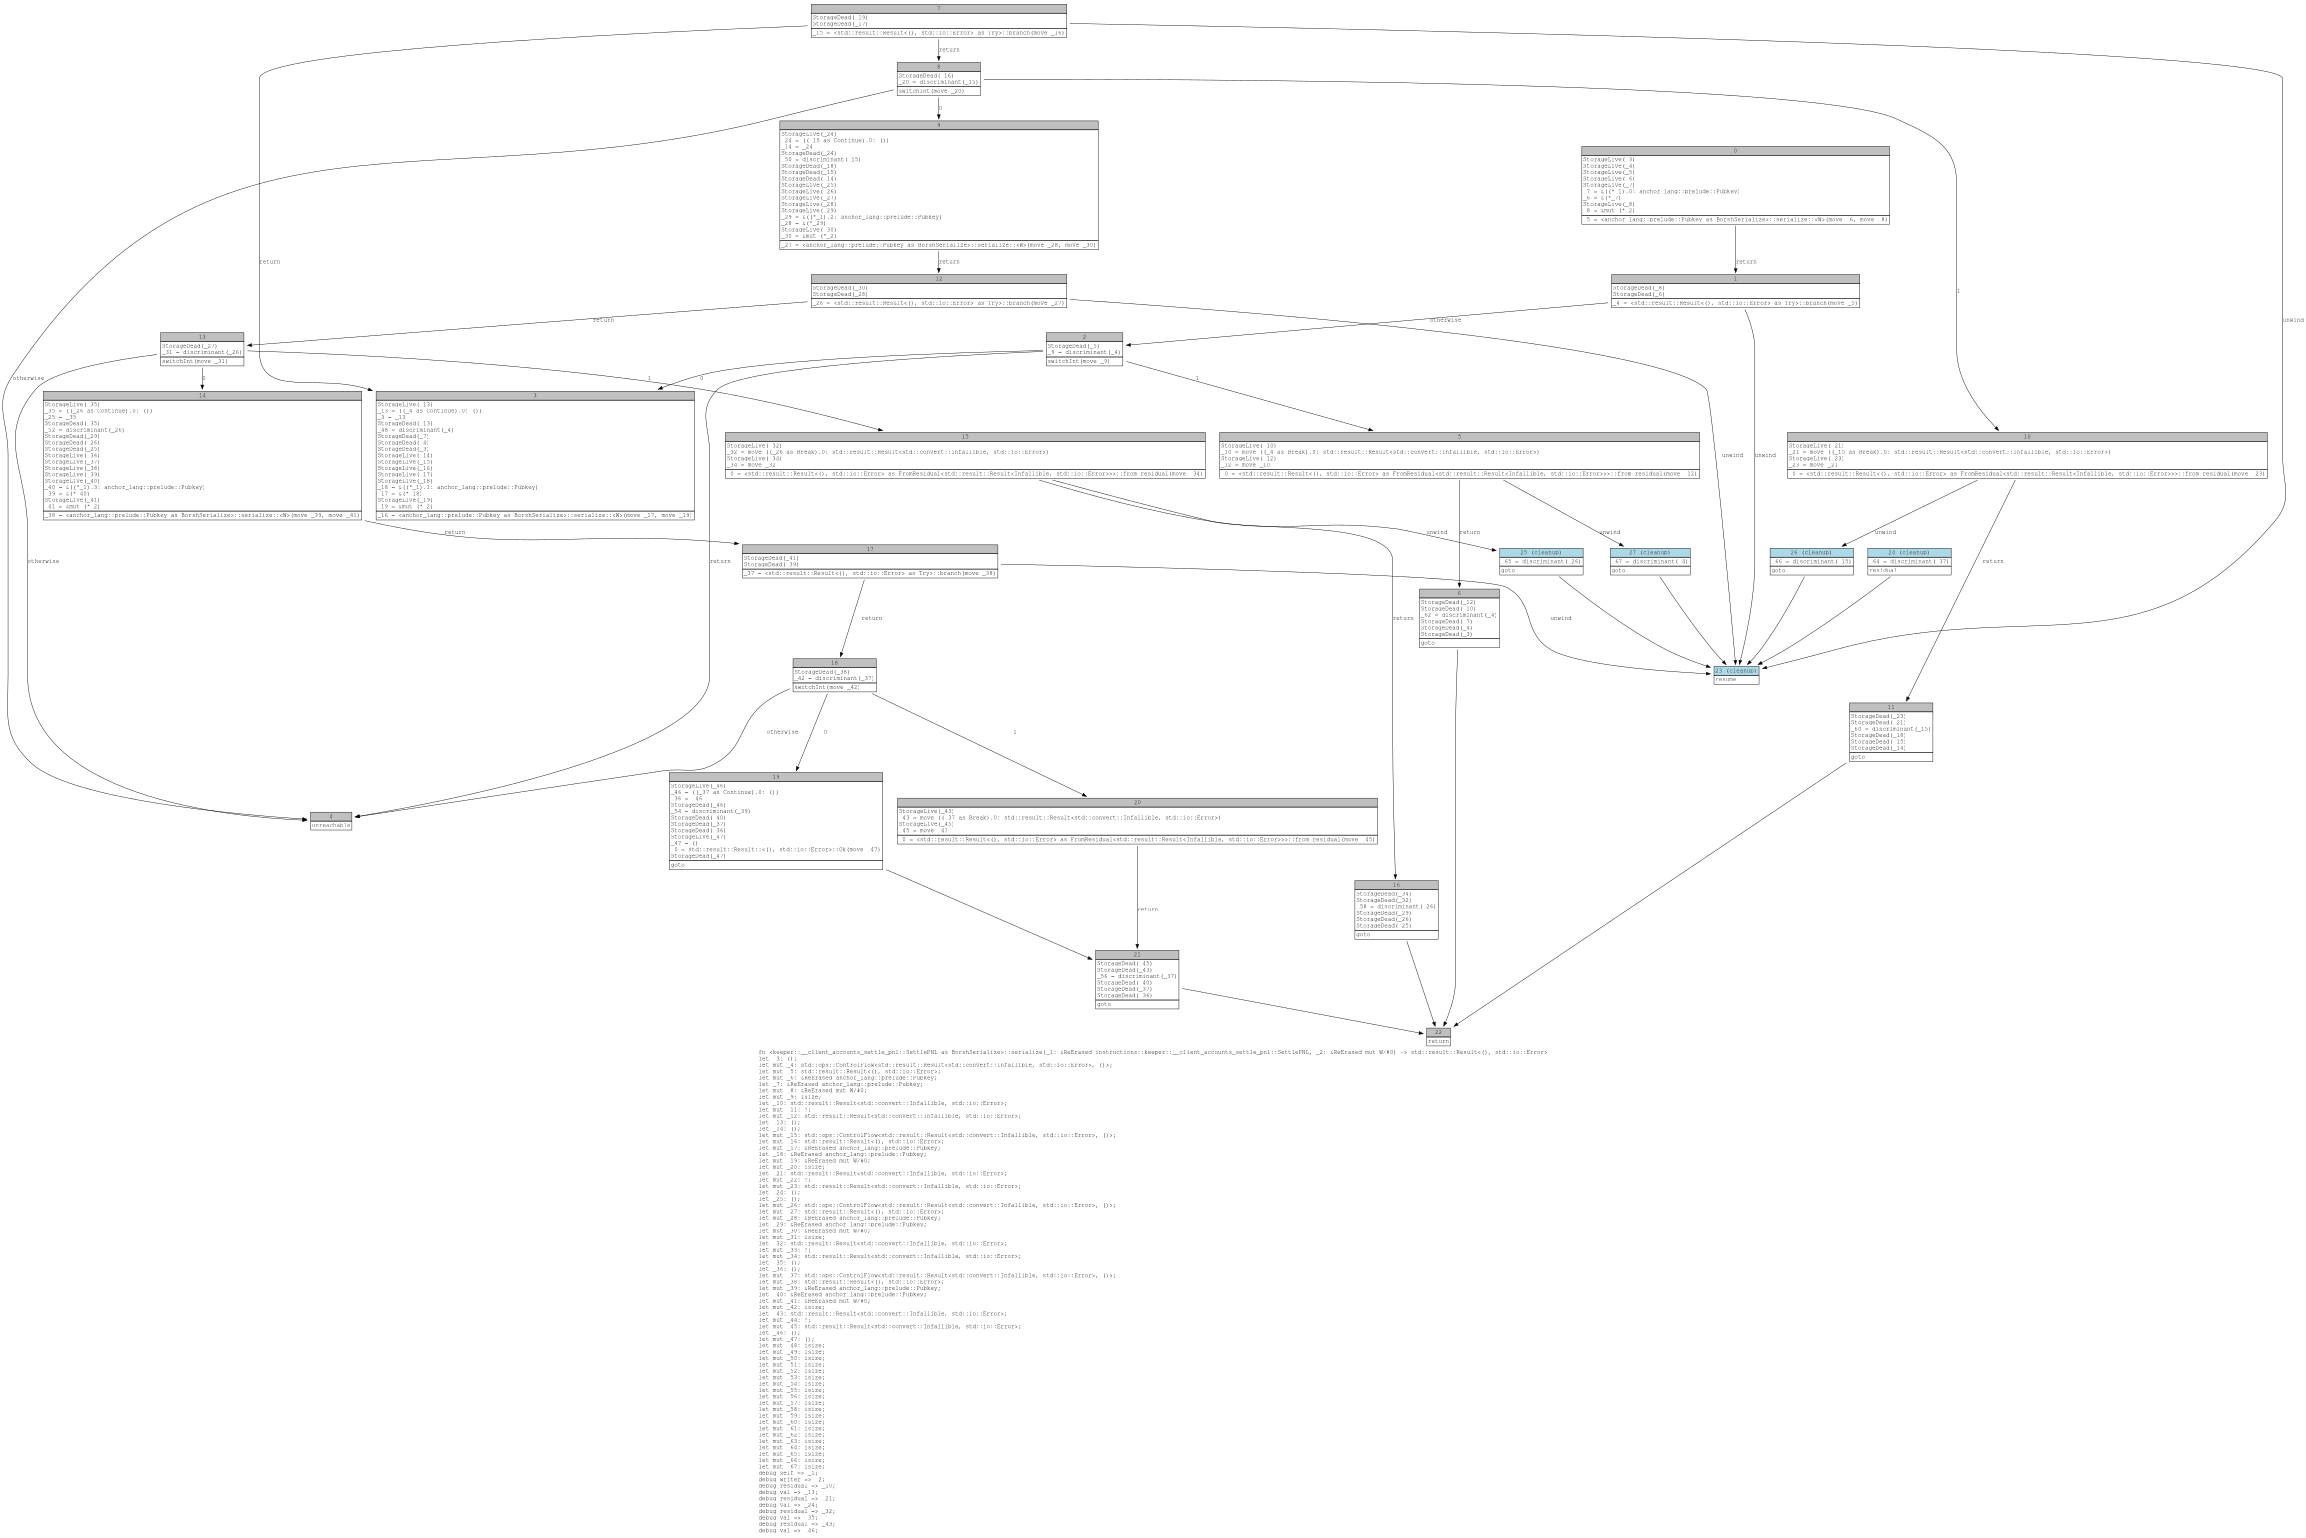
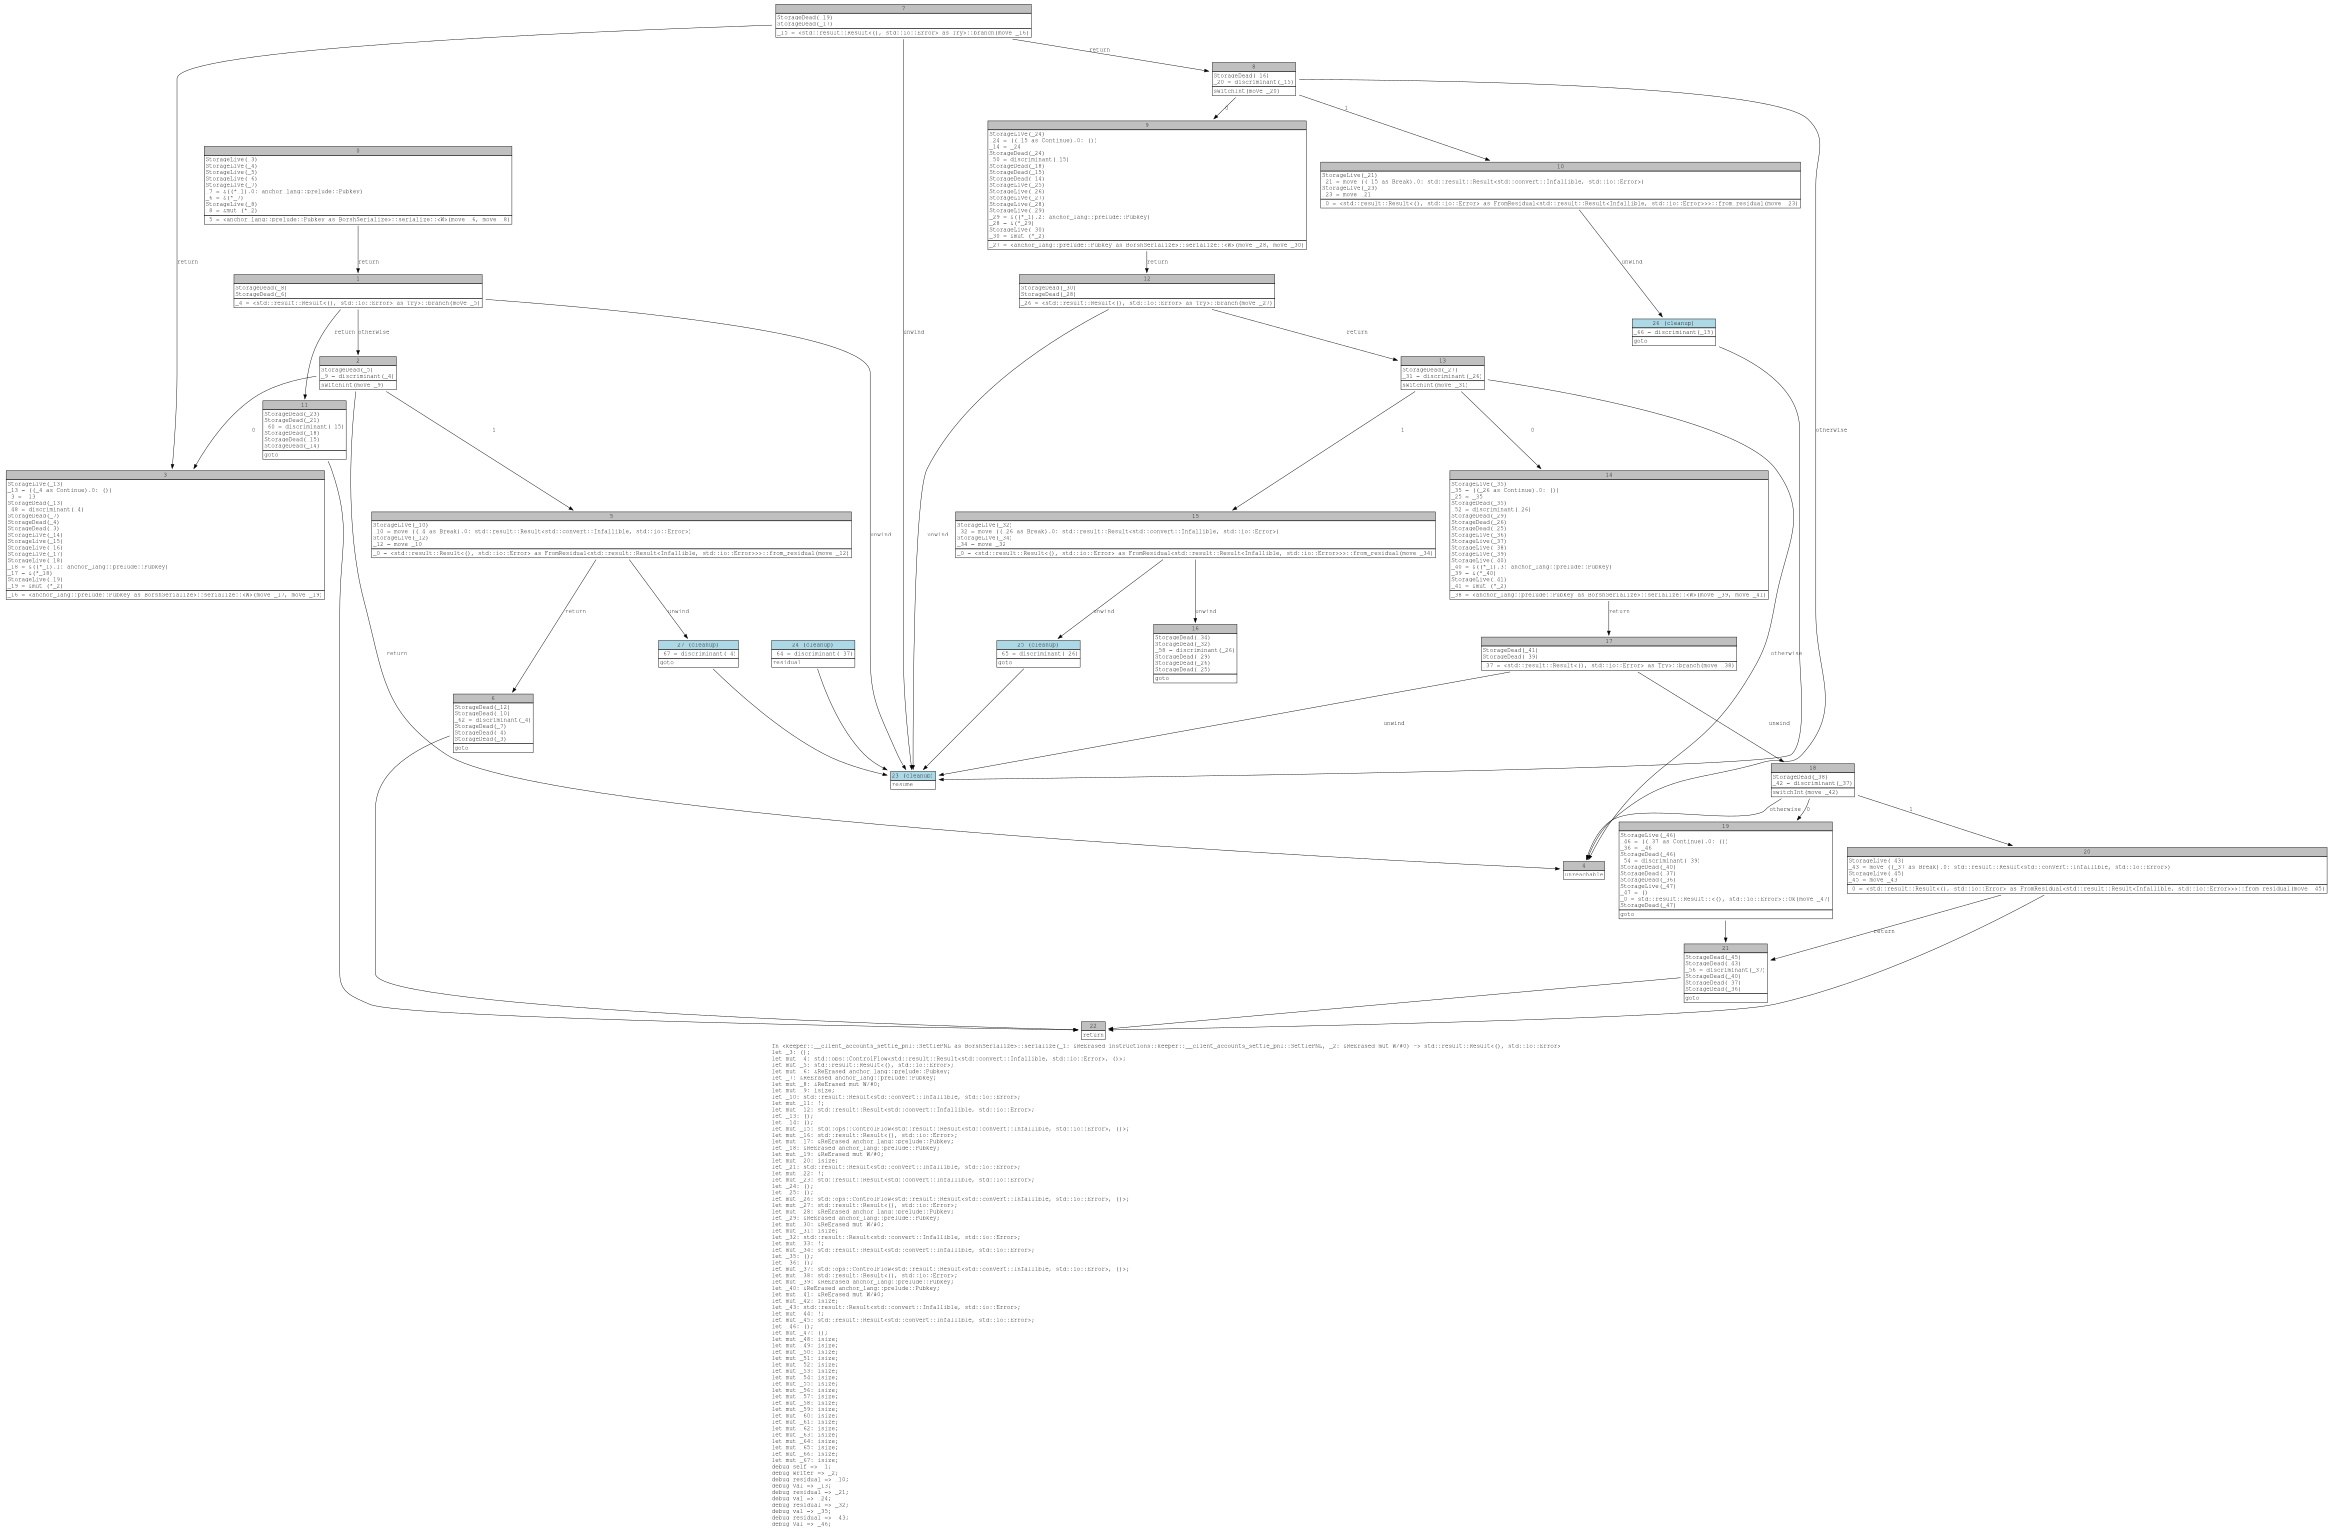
edge "10" -> "11": now "1" -> "11"
edge "17" -> "18": label "return" -> "unwind"
edge "15" -> "16": label "return" -> "unwind"
edge "16" -> "22": now "20" -> "22"
